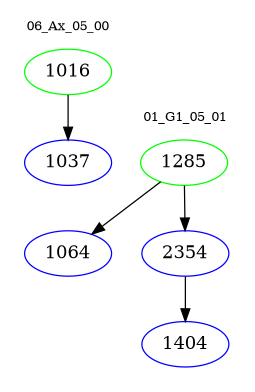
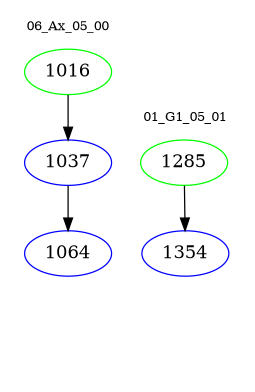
edge "1285" -> "1064": now "1037" -> "1064"
node "2354": label "2354" -> "1354"
node "1404": removed
